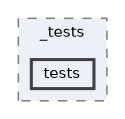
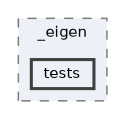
cluster "_tests": label "_tests" -> "_eigen"
